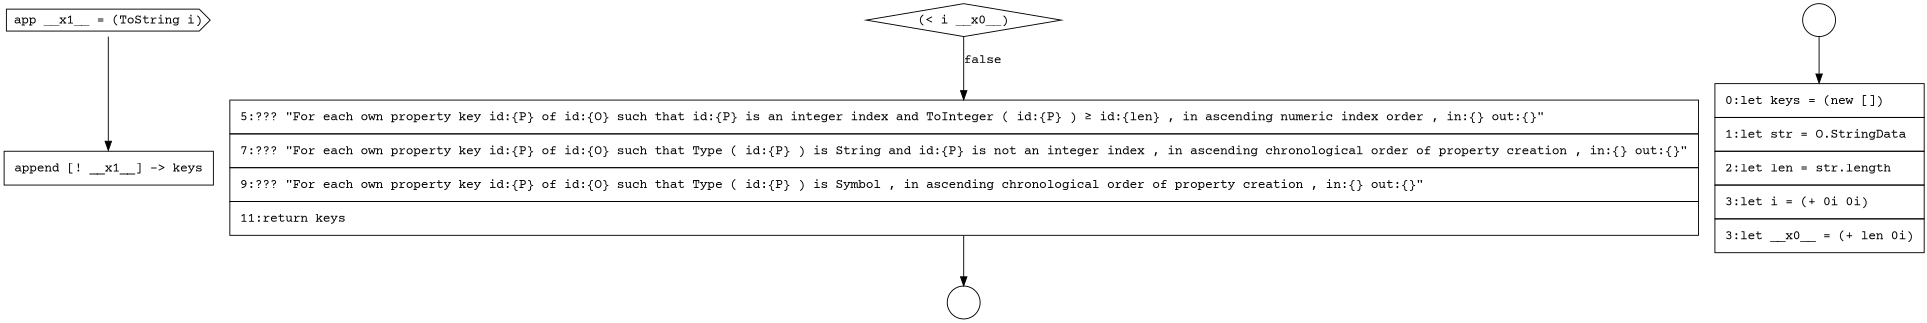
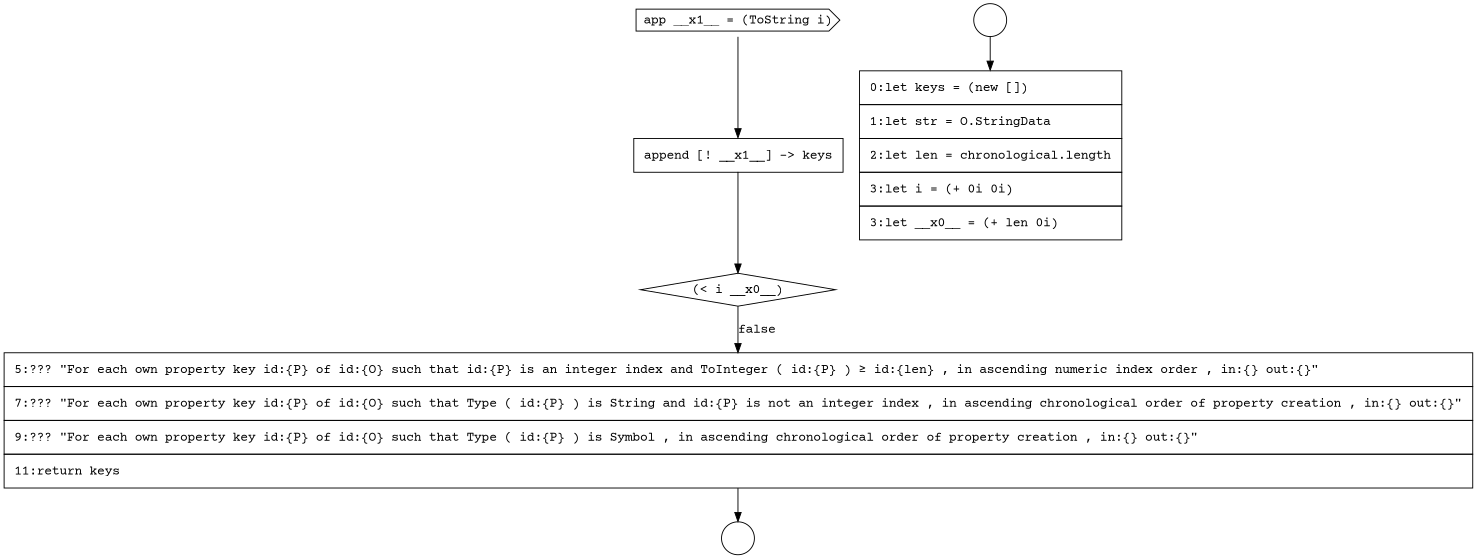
node "0:let keys = (new [])": text "2:let len = str.length" -> "2:let len = chronological.length"
edge "append [! __x1__] -> keys" -> "(< i __x0__)": added
